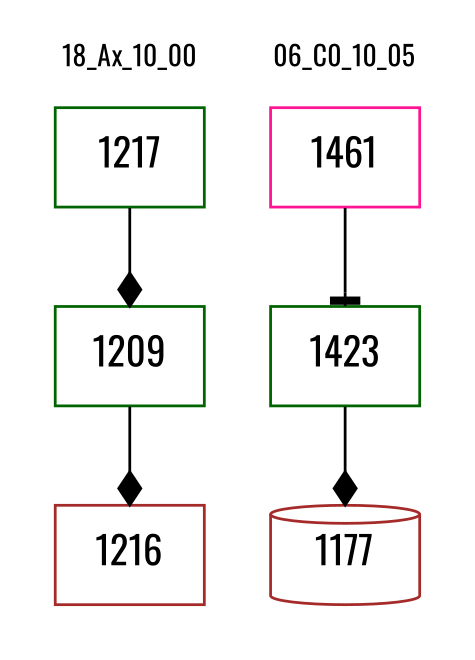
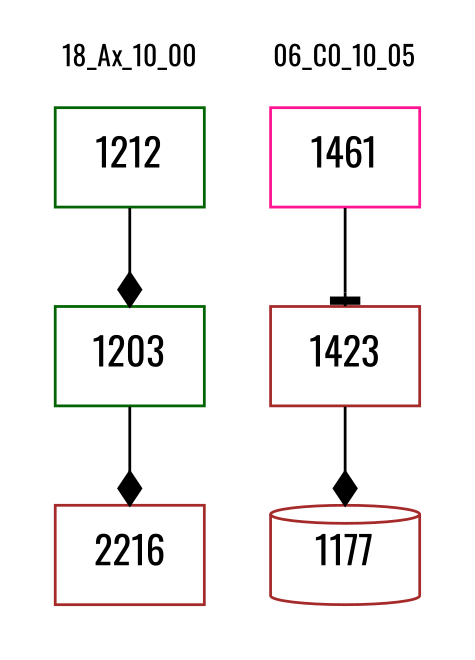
node "1217": label "1217" -> "1212"
node "1209": label "1209" -> "1203"
node "1423": color darkgreen -> brown
node "1216": label "1216" -> "2216"
